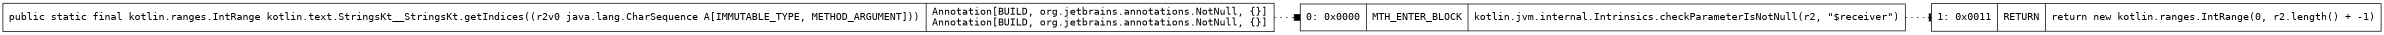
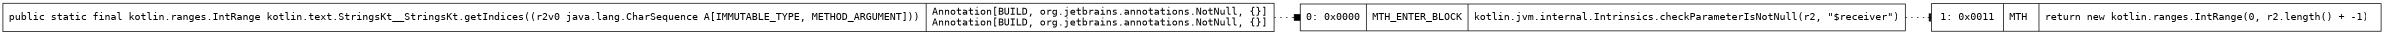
node "1: 0x0011": text "RETURN" -> "MTH"
